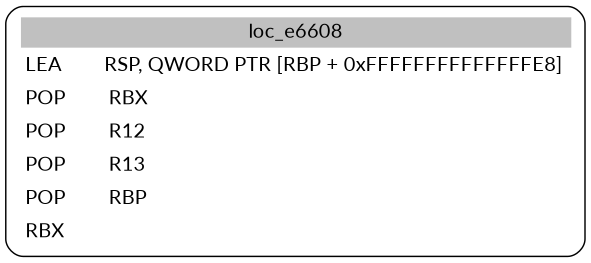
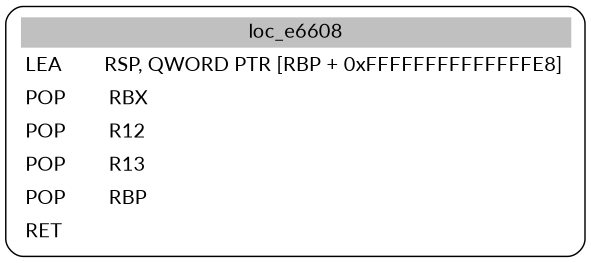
node "loc_e6608": text "RBX" -> "RET"
